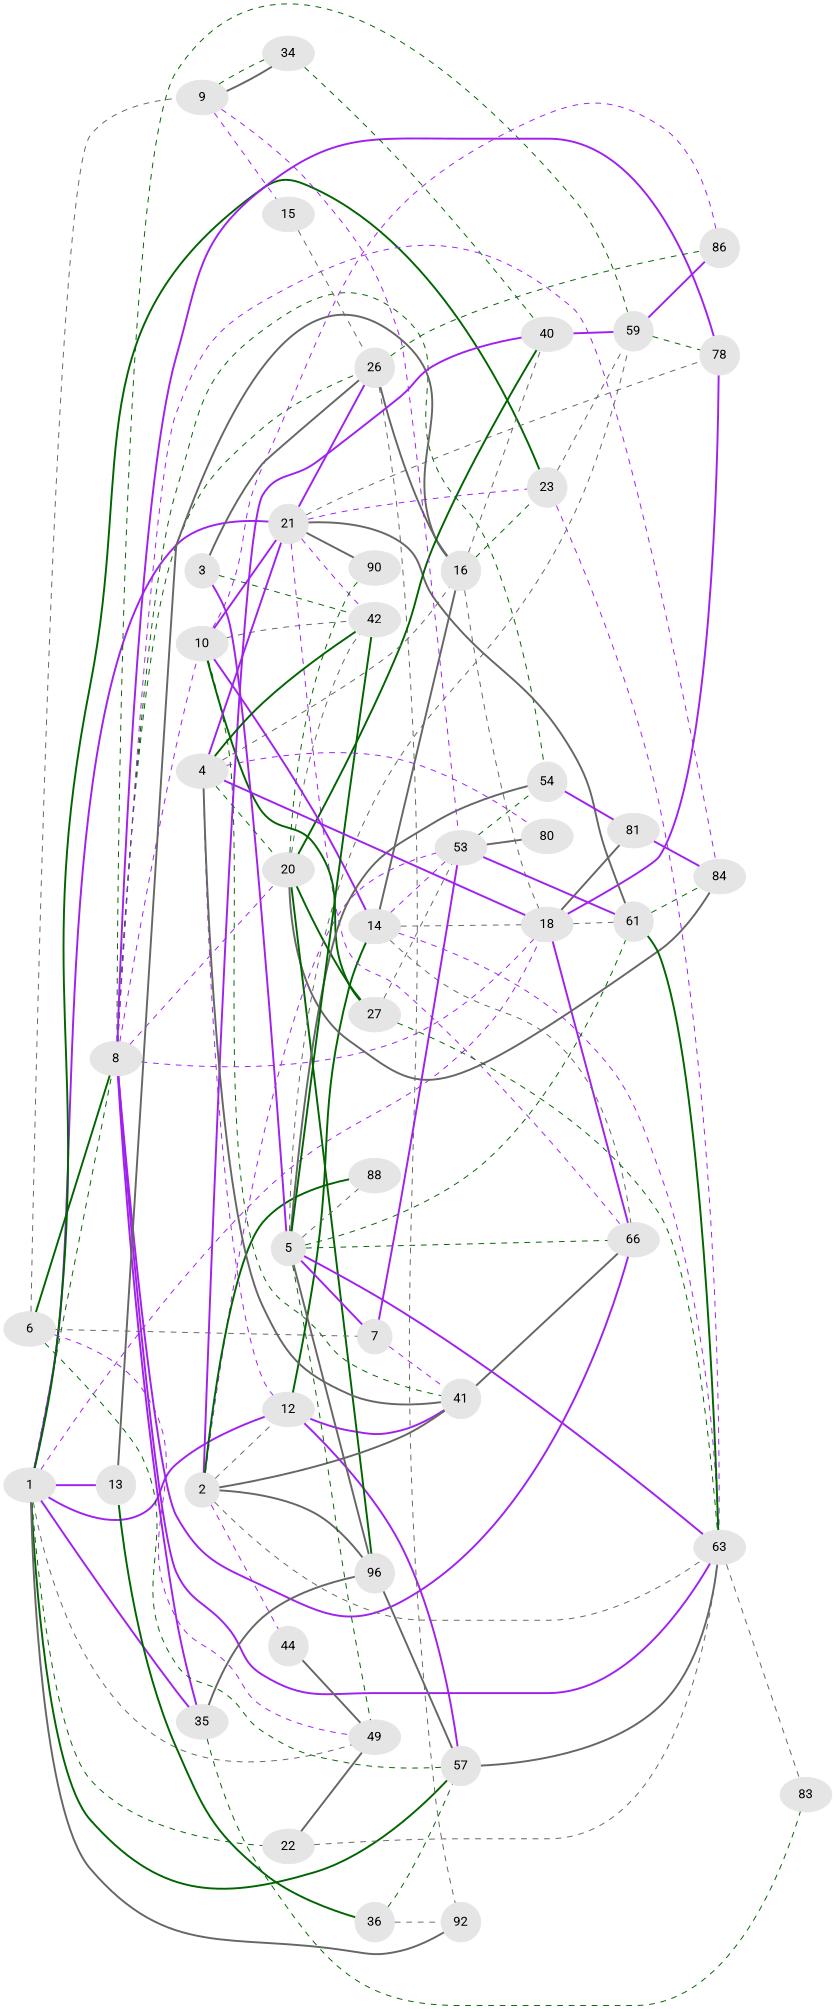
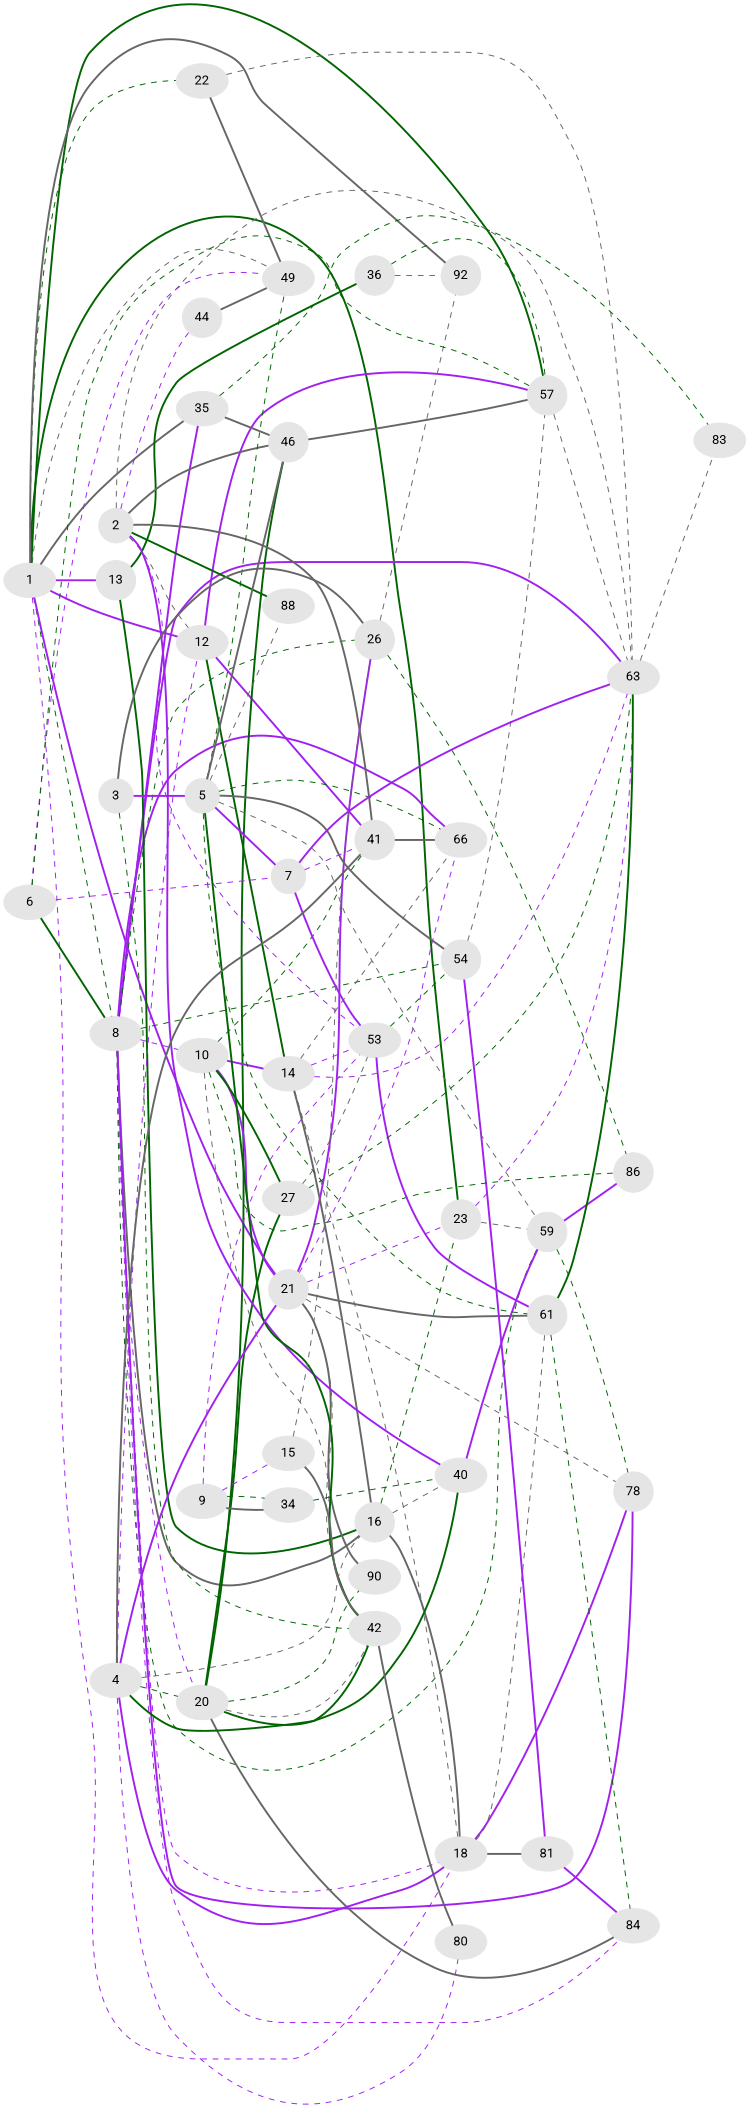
edge "86" -- "10": color purple -> darkgreen
edge "26" -- "16": now "8" -- "16"
edge "21" -- "42": color purple -> gray40
edge "9" -- "6": removed
edge "57" -- "54": added
edge "16" -- "13": color gray40 -> darkgreen
edge "16" -- "18": style dashed -> bold
edge "80" -- "53": now "80" -- "42"
edge "18" -- "66": removed
edge "6" -- "7": color gray40 -> purple
edge "5" -- "63": now "7" -- "63"
edge "15" -- "42": added
node "96": label "96" -> "46"
edge "1" -- "35": color purple -> gray40
edge "63" -- "57": style bold -> dashed
